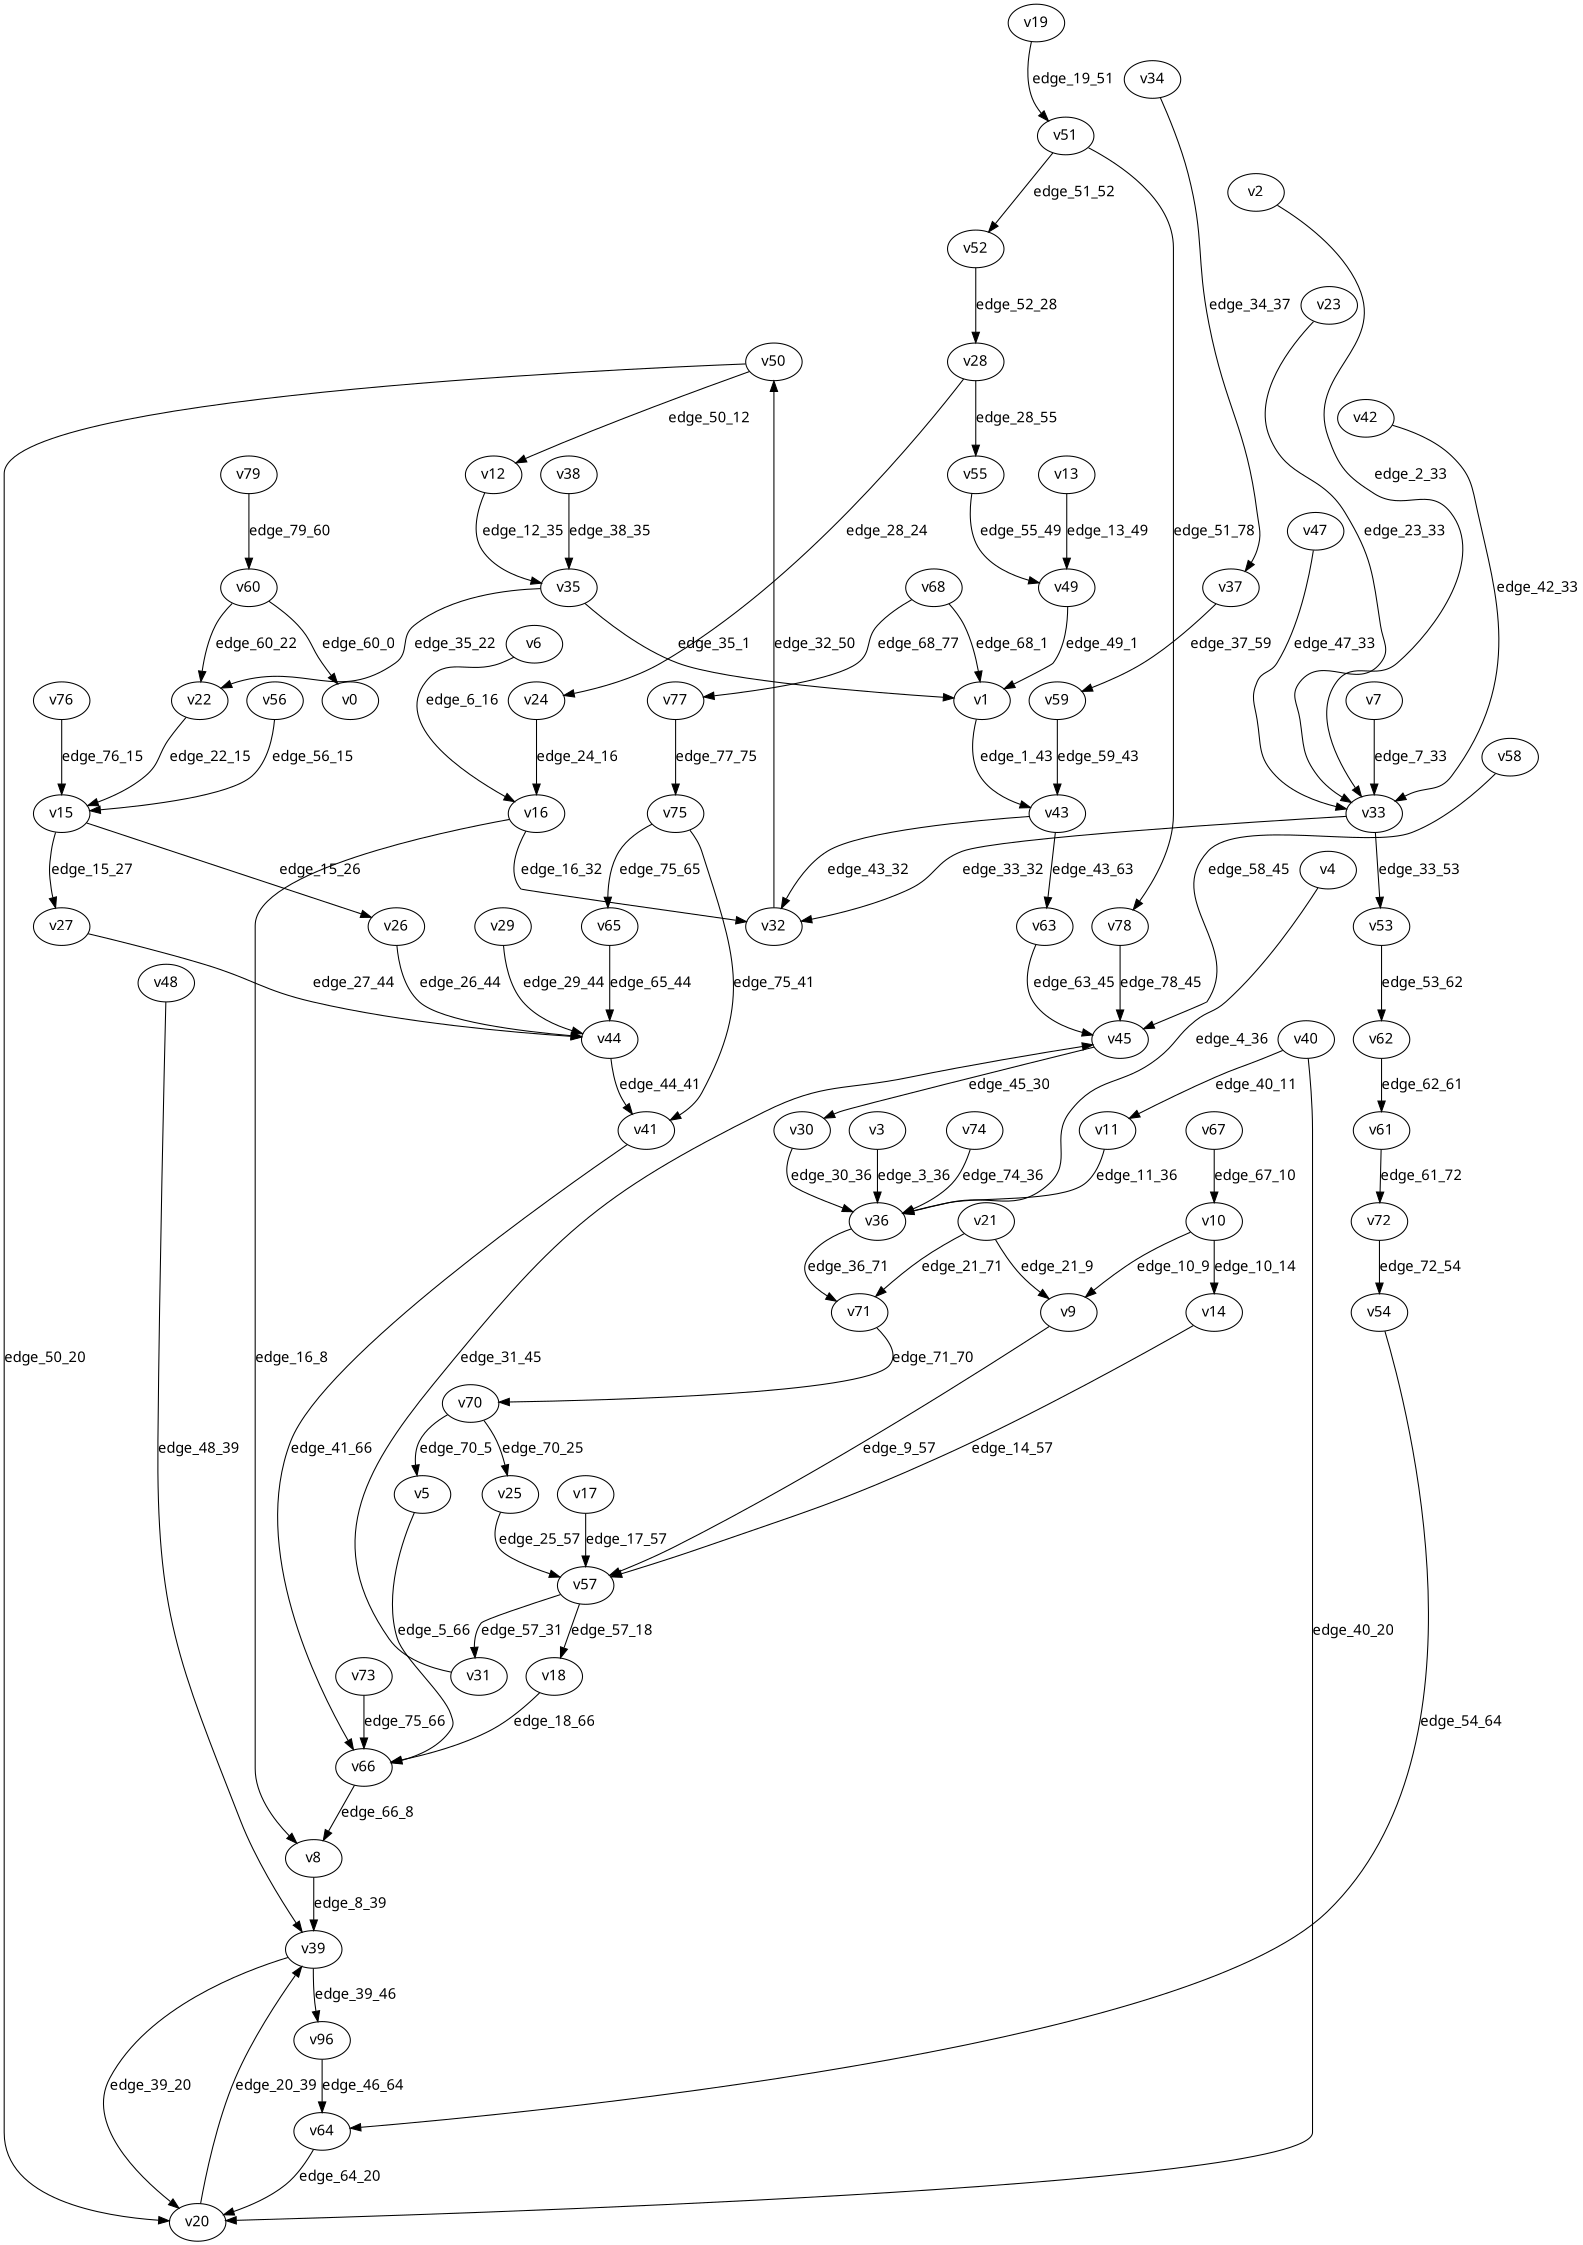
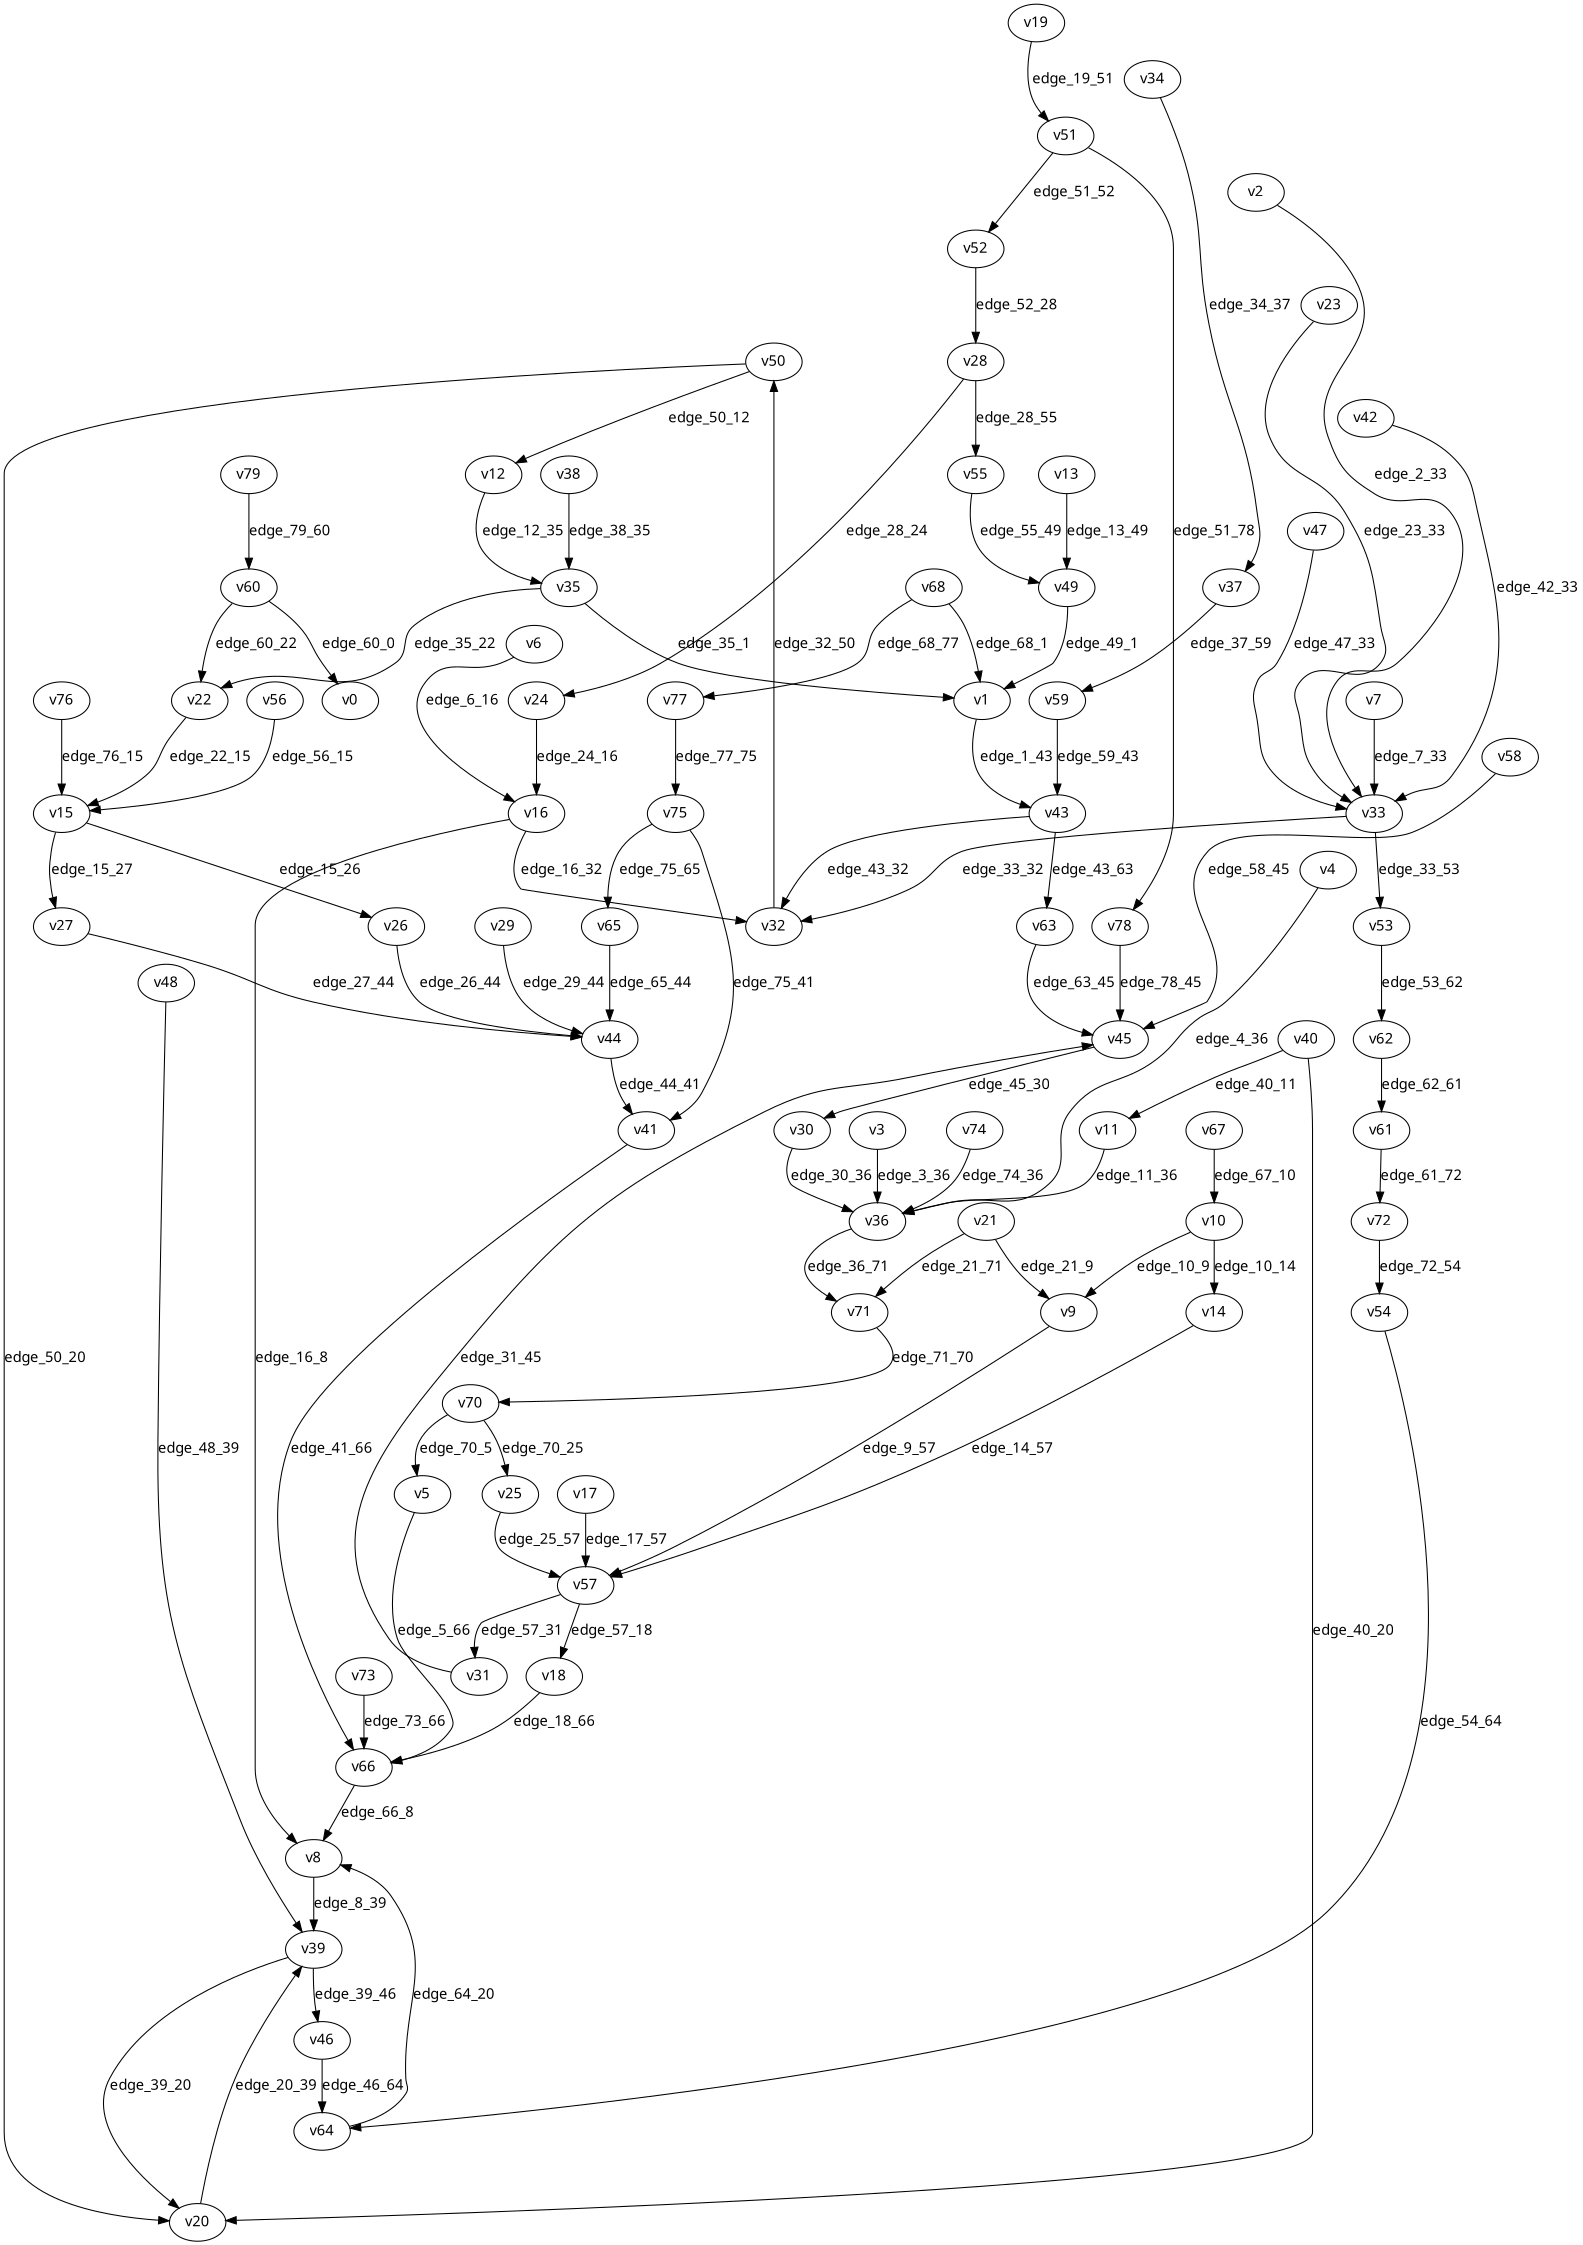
edge "v73" -> "v66": label "edge_75_66" -> "edge_73_66"
node "v96": label "v96" -> "v46"
edge "v64" -> "v20": now "v64" -> "v8"
